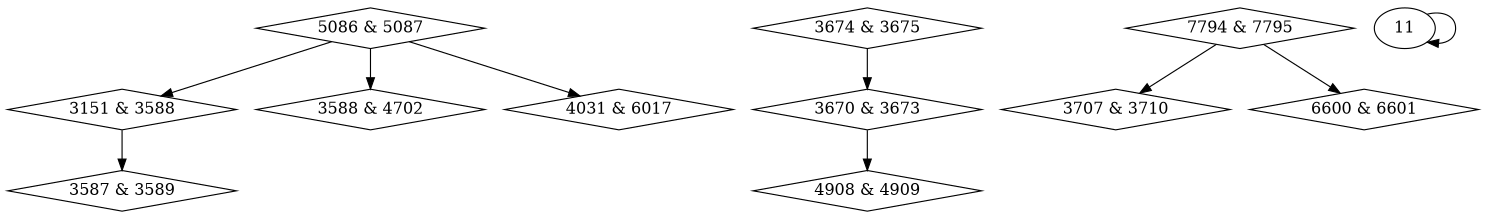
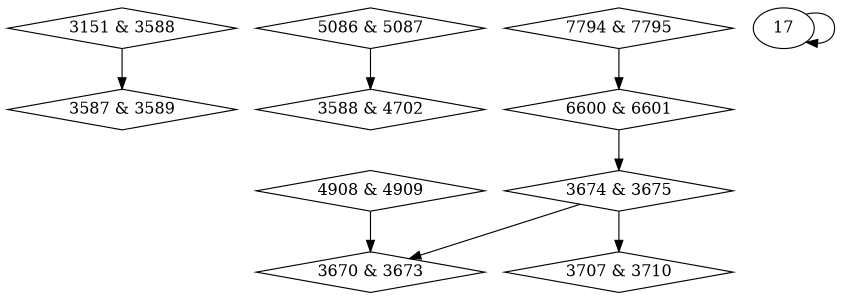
node "11": label "11" -> "17"
edge "7794 & 7795" -> "3707 & 3710": now "3674 & 3675" -> "3707 & 3710"
edge "5086 & 5087" -> "3151 & 3588": removed
node "4031 & 6017": removed
edge "6600 & 6601" -> "3674 & 3675": added
edge "3670 & 3673" -> "4908 & 4909": reversed
